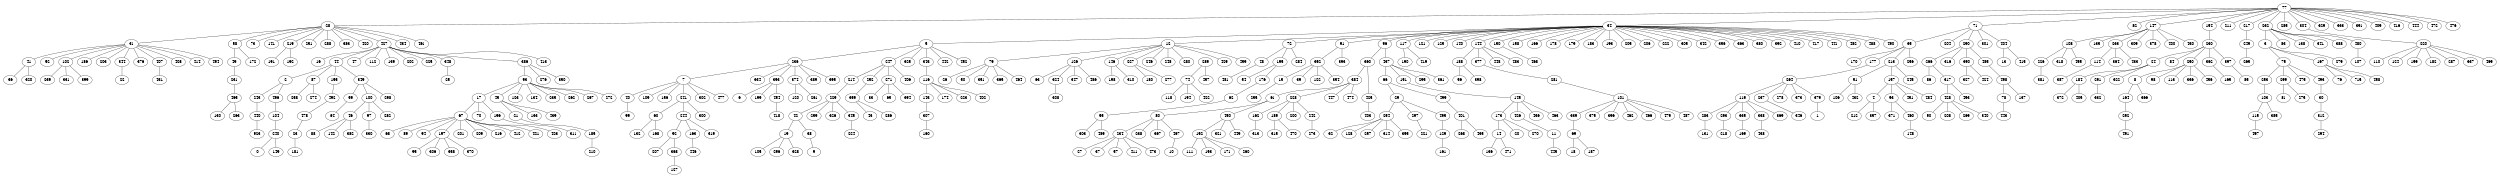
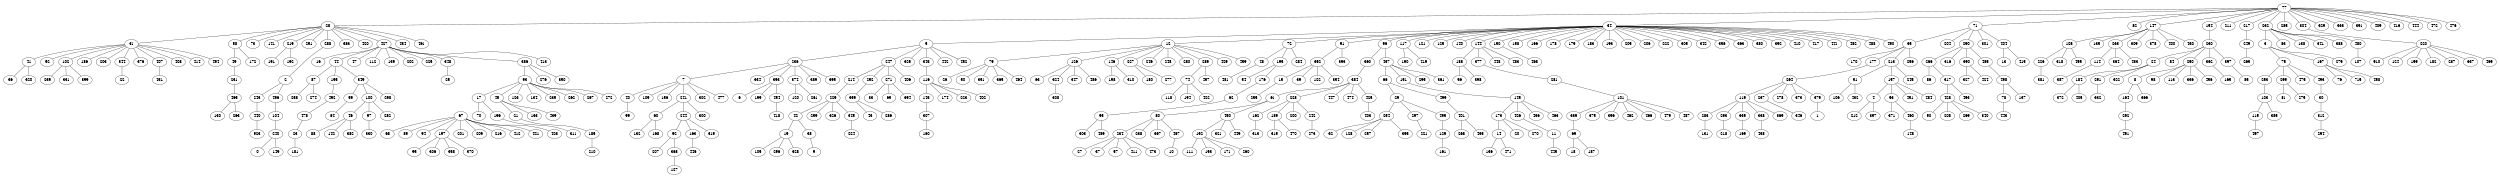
edge "12" -- "289": added
node "110": label "110" -> "910"
edge "44" -- "2": now "288" -- "2"
edge "360" -- "425": now "384" -- "425"
edge "17" -- "67": removed
node "314": removed
